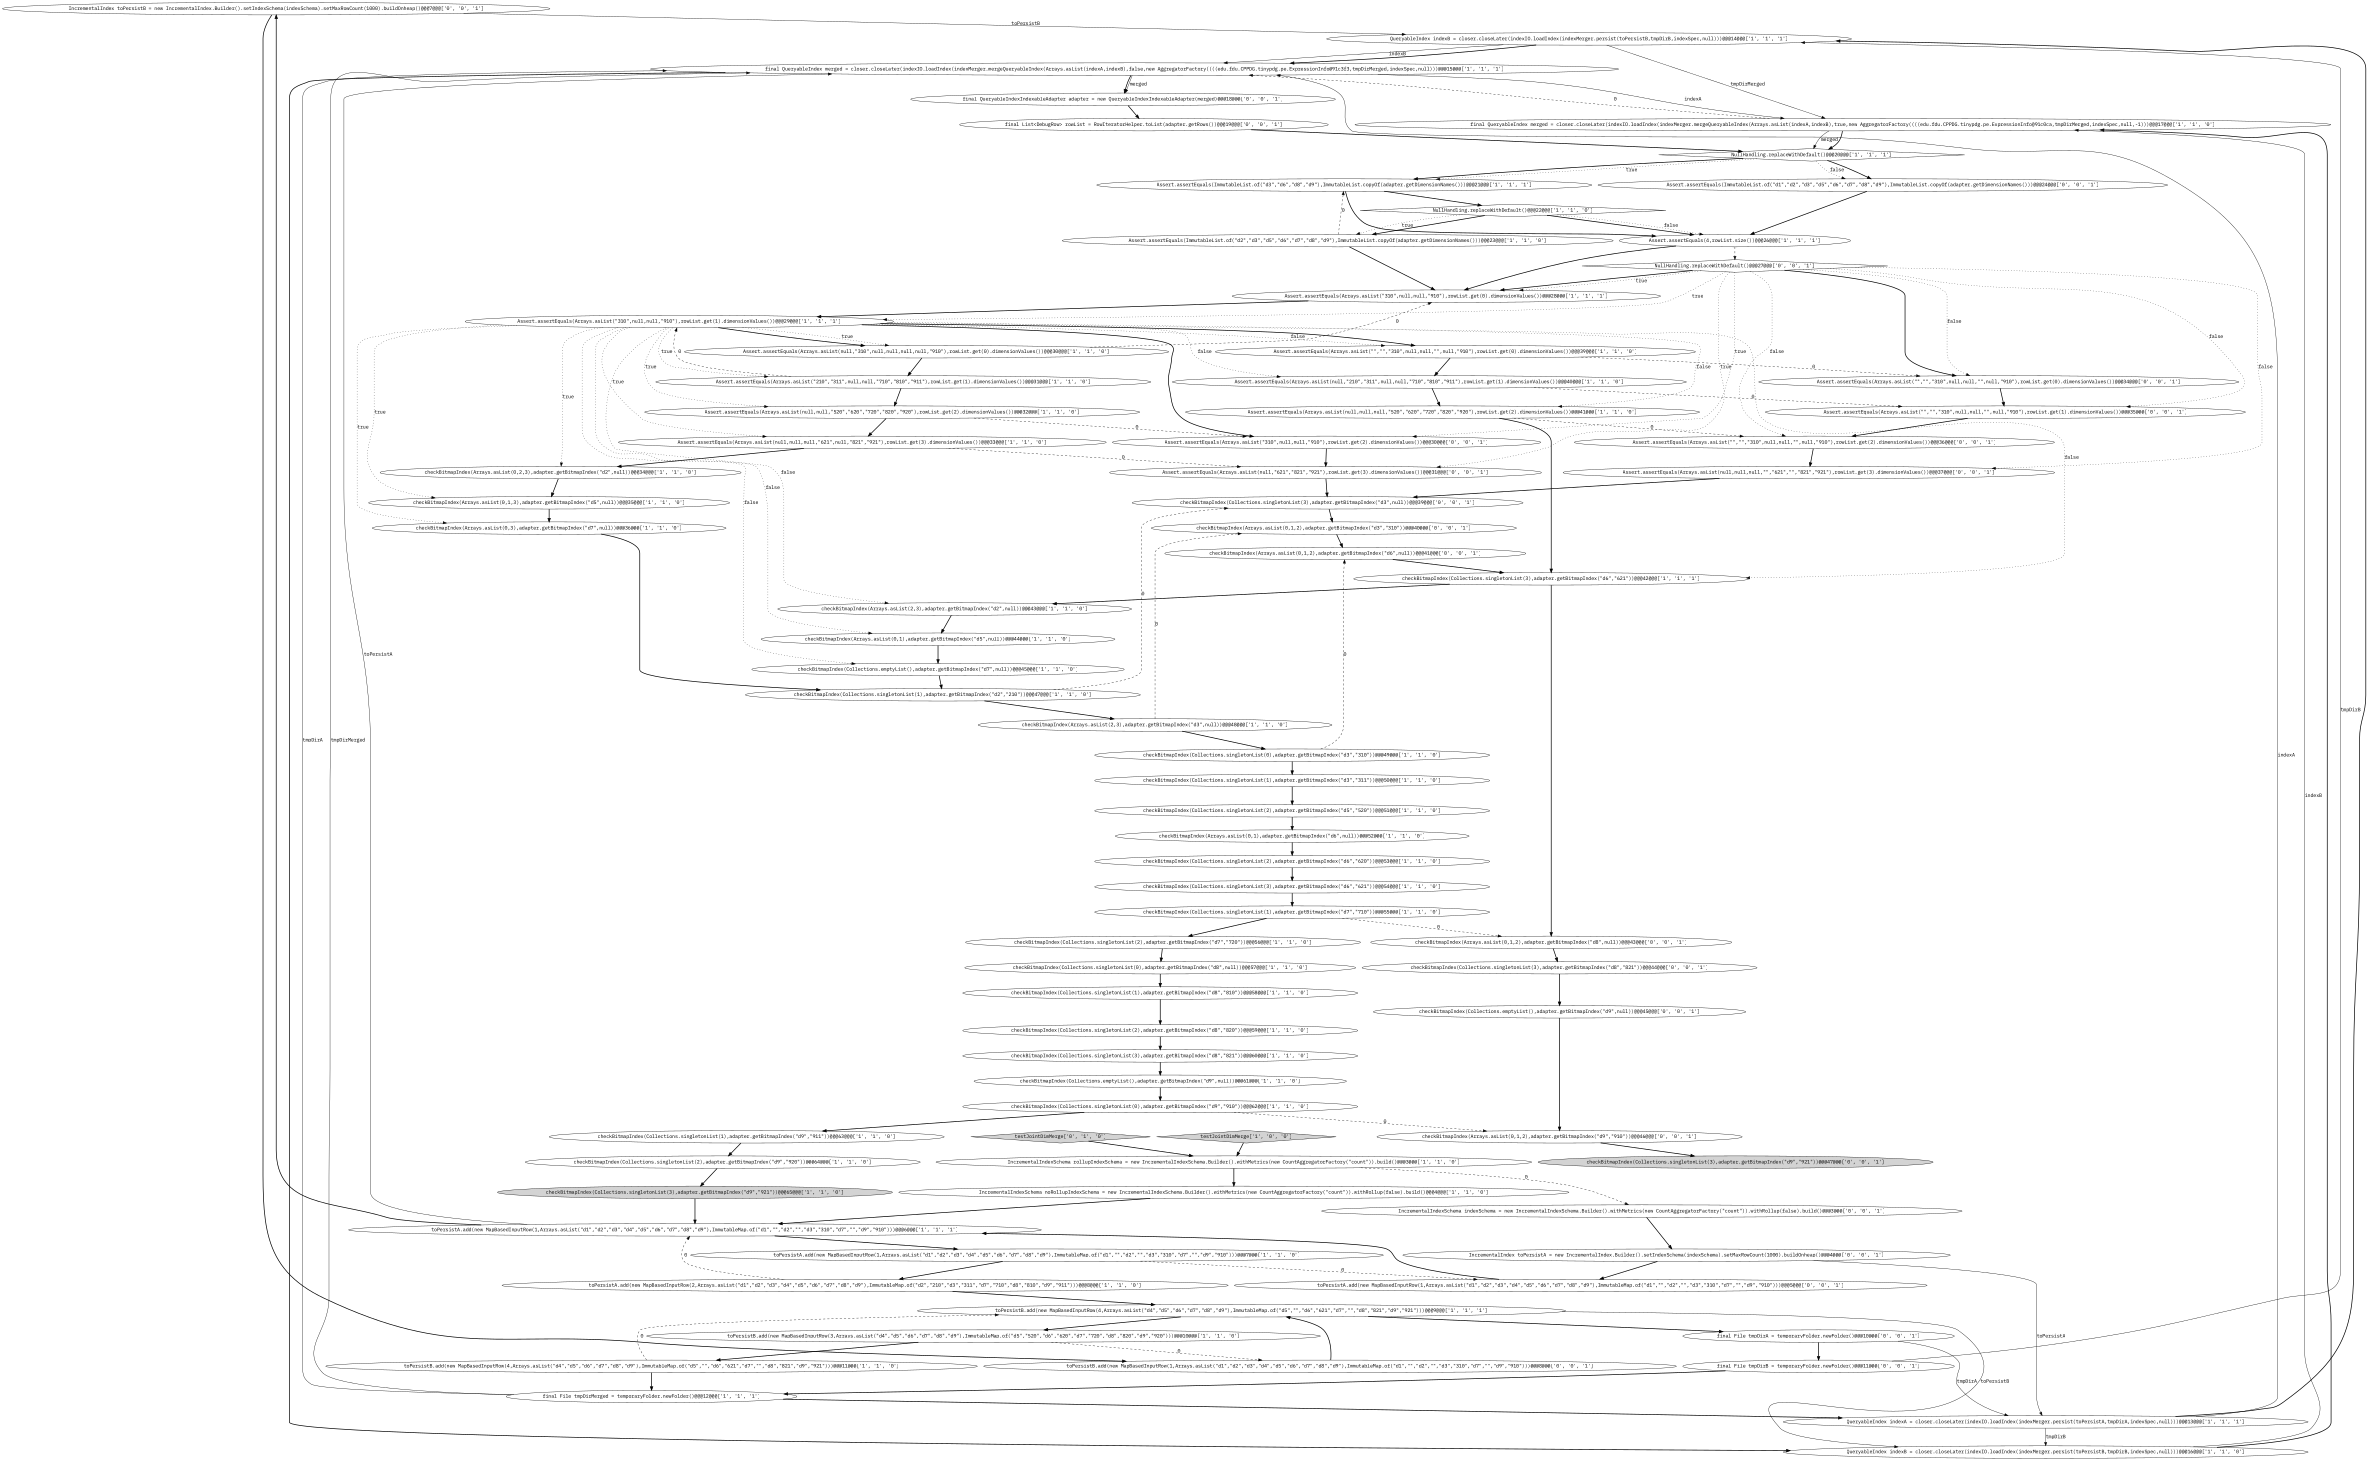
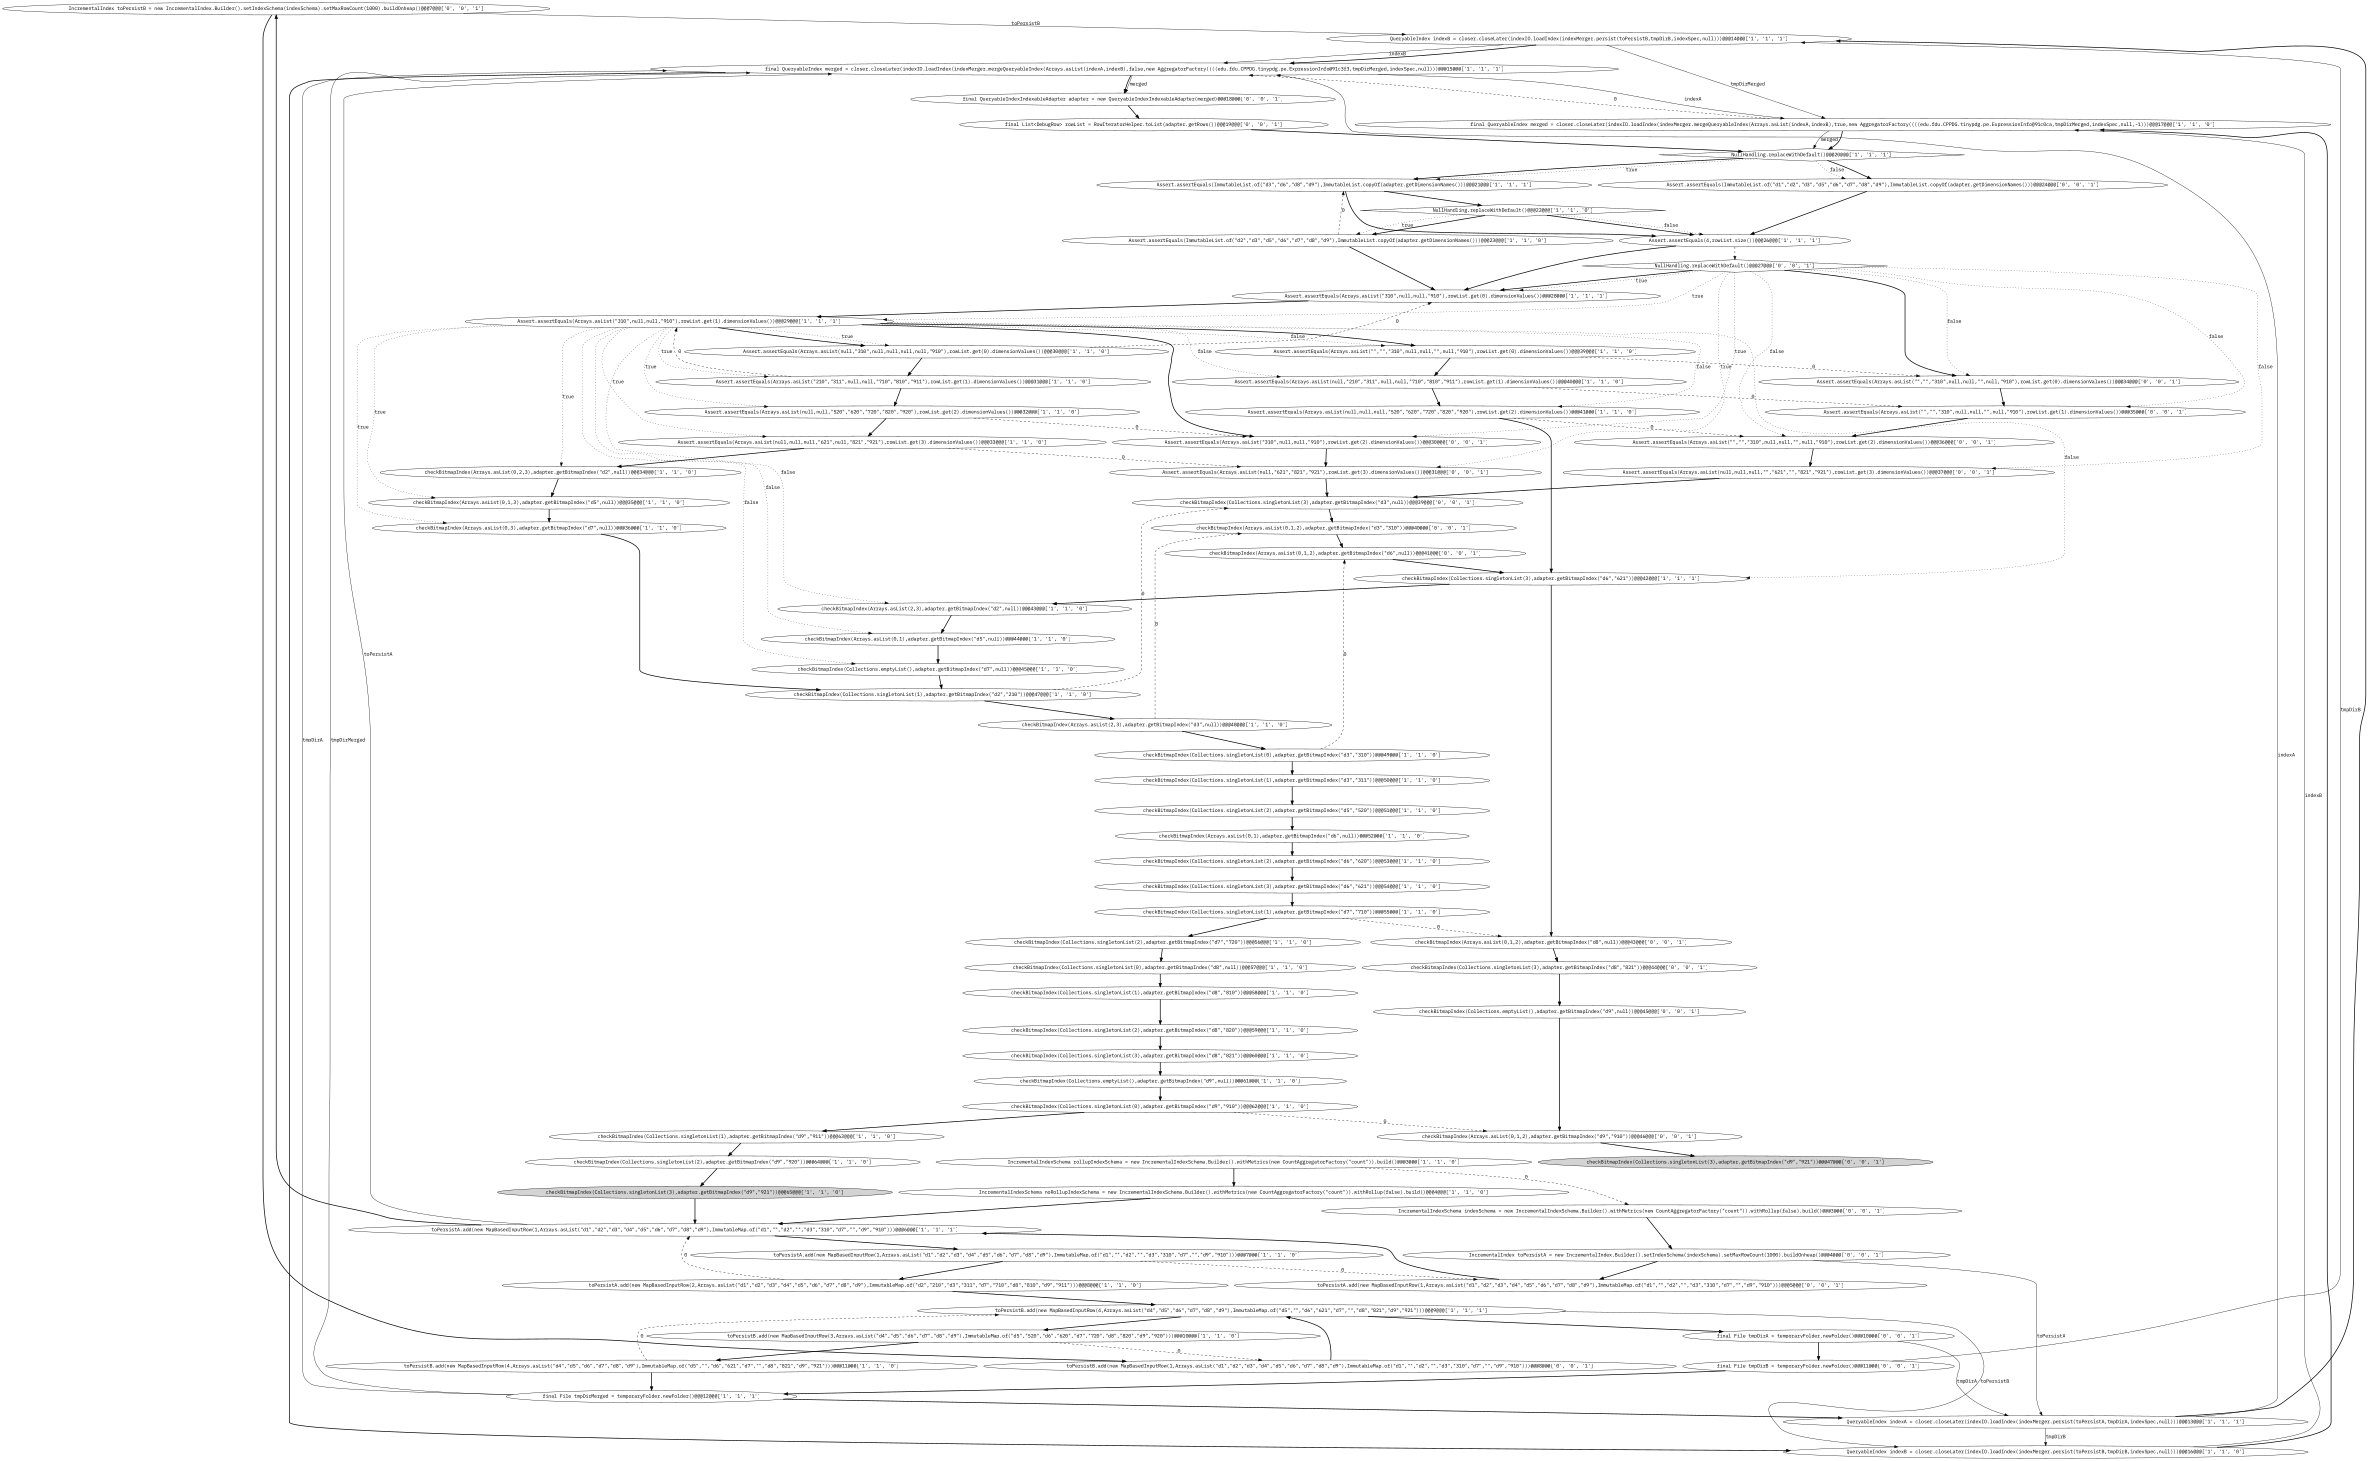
node "testJointDimMerge['0', '1', '0']": removed
node "testJointDimMerge['1', '0', '0']": removed
